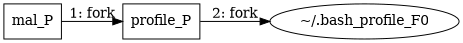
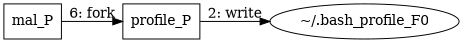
edge "mal_P" -> "profile_P": label "1: fork" -> "6: fork"
edge "profile_P" -> "~/.bash_profile_F0": label "2: fork" -> "2: write"
